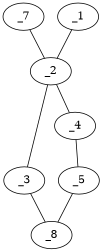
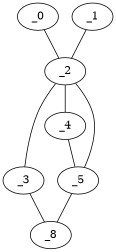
node "_7": label "_7" -> "_0"
edge "_2" -- "_5": added
